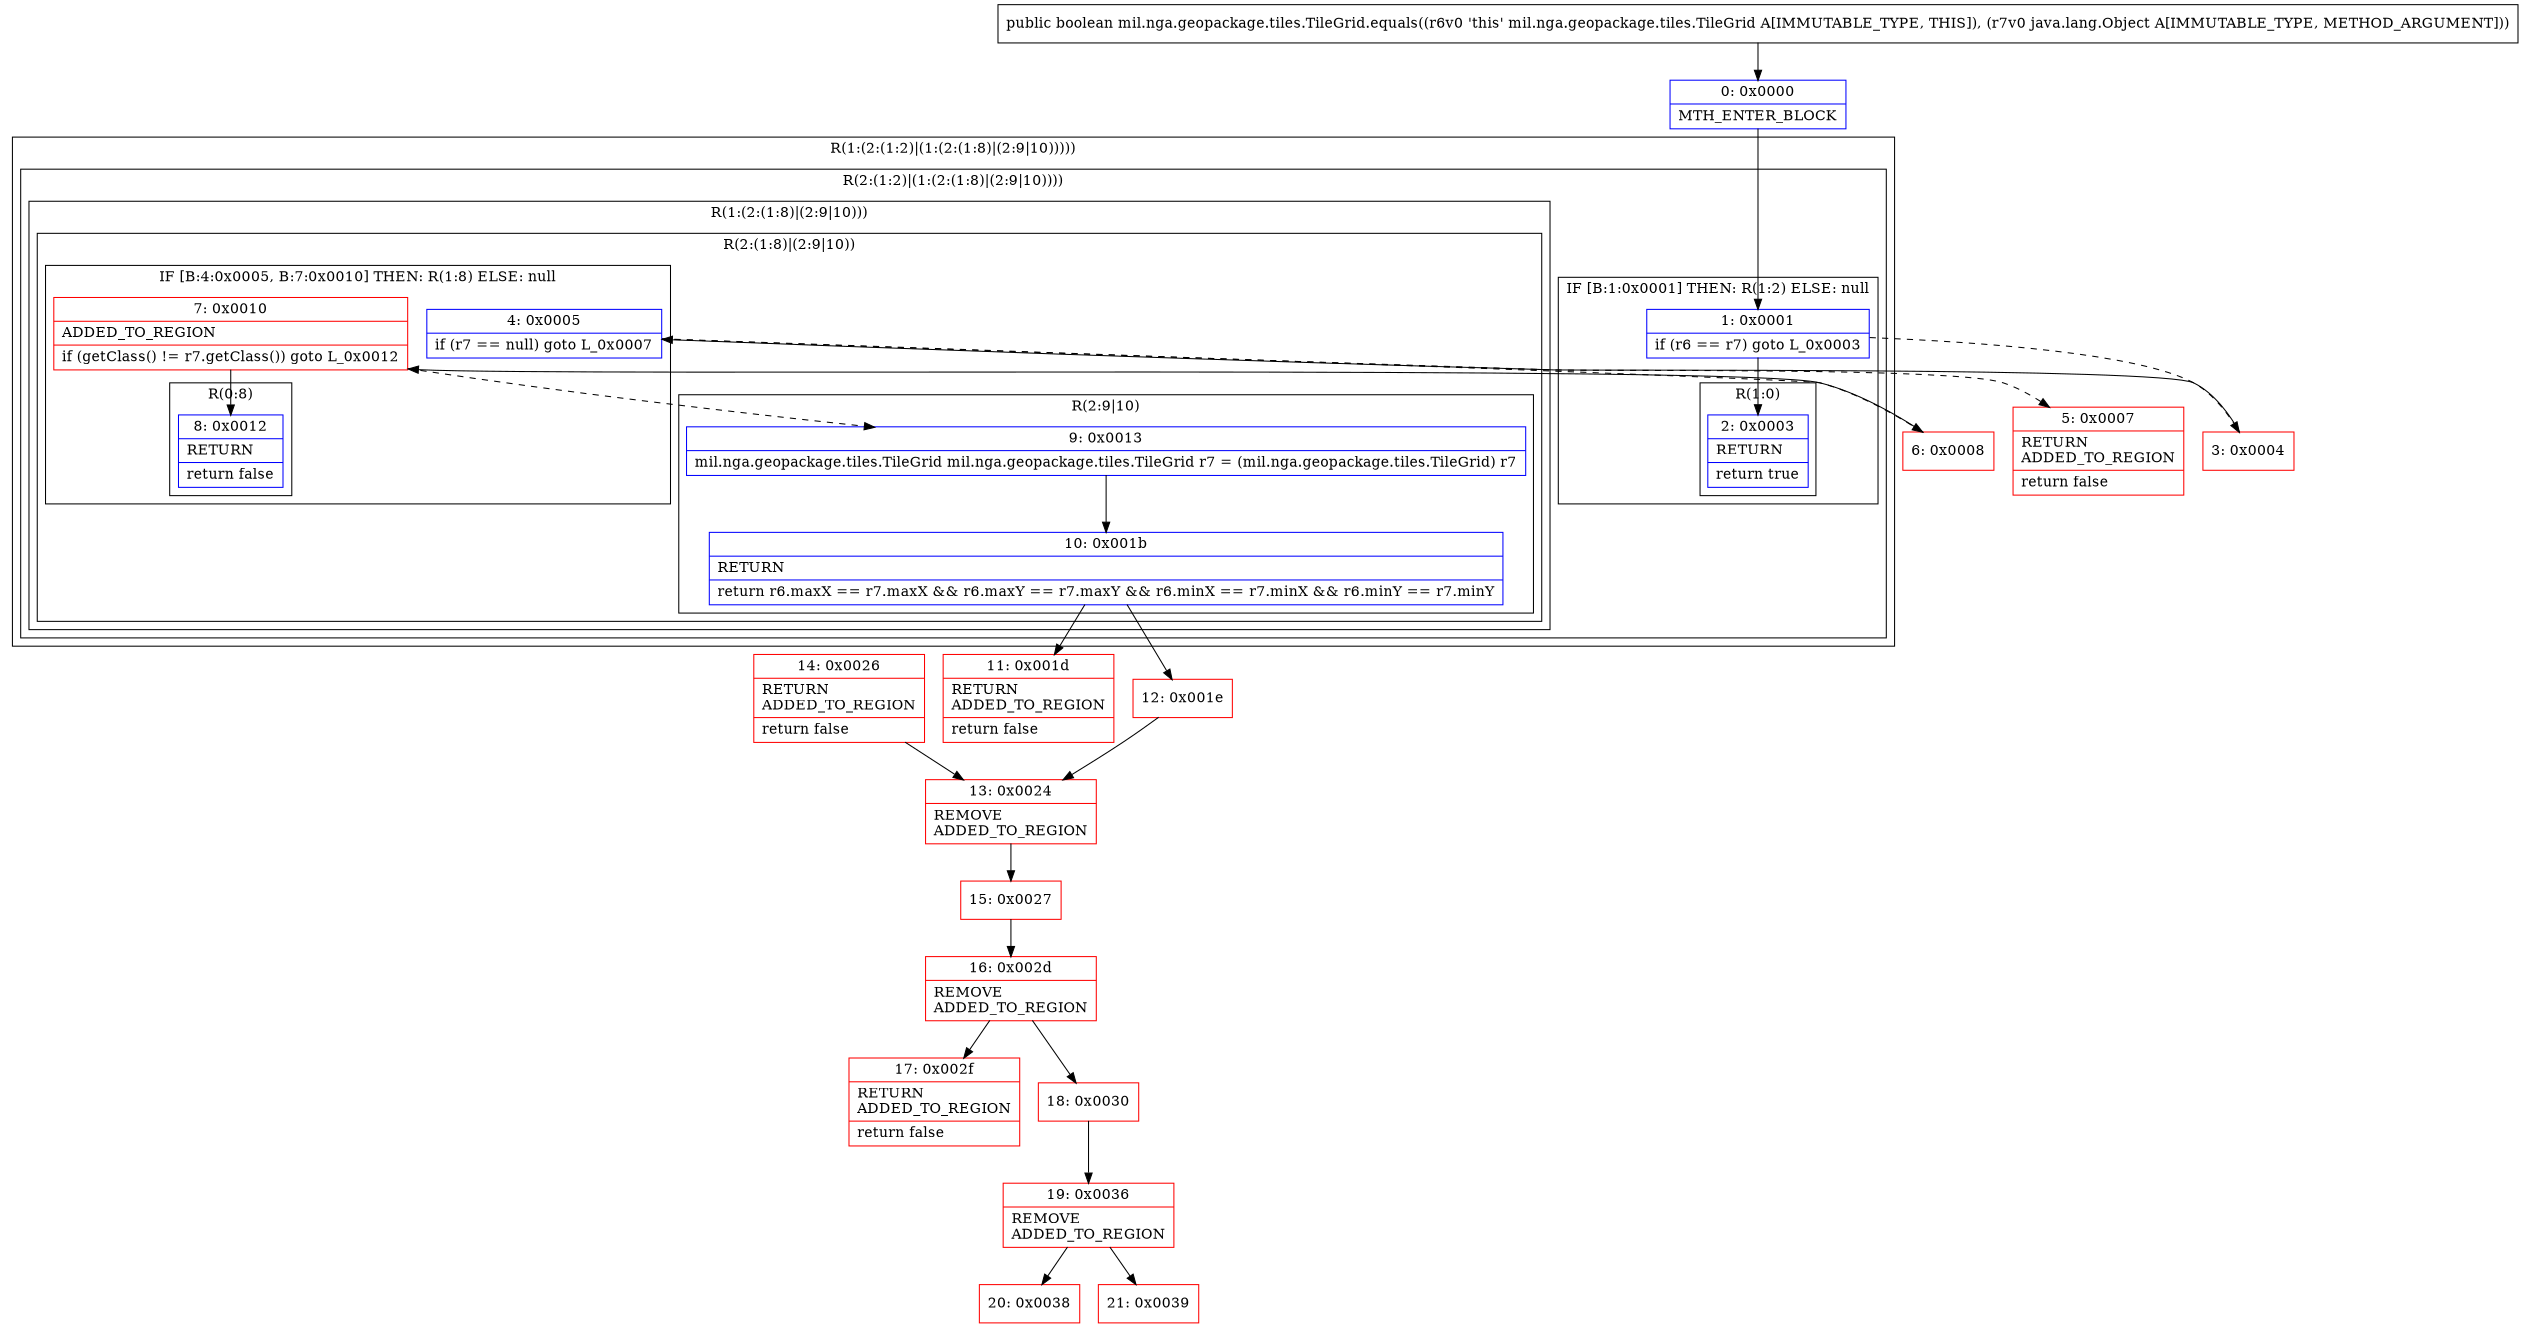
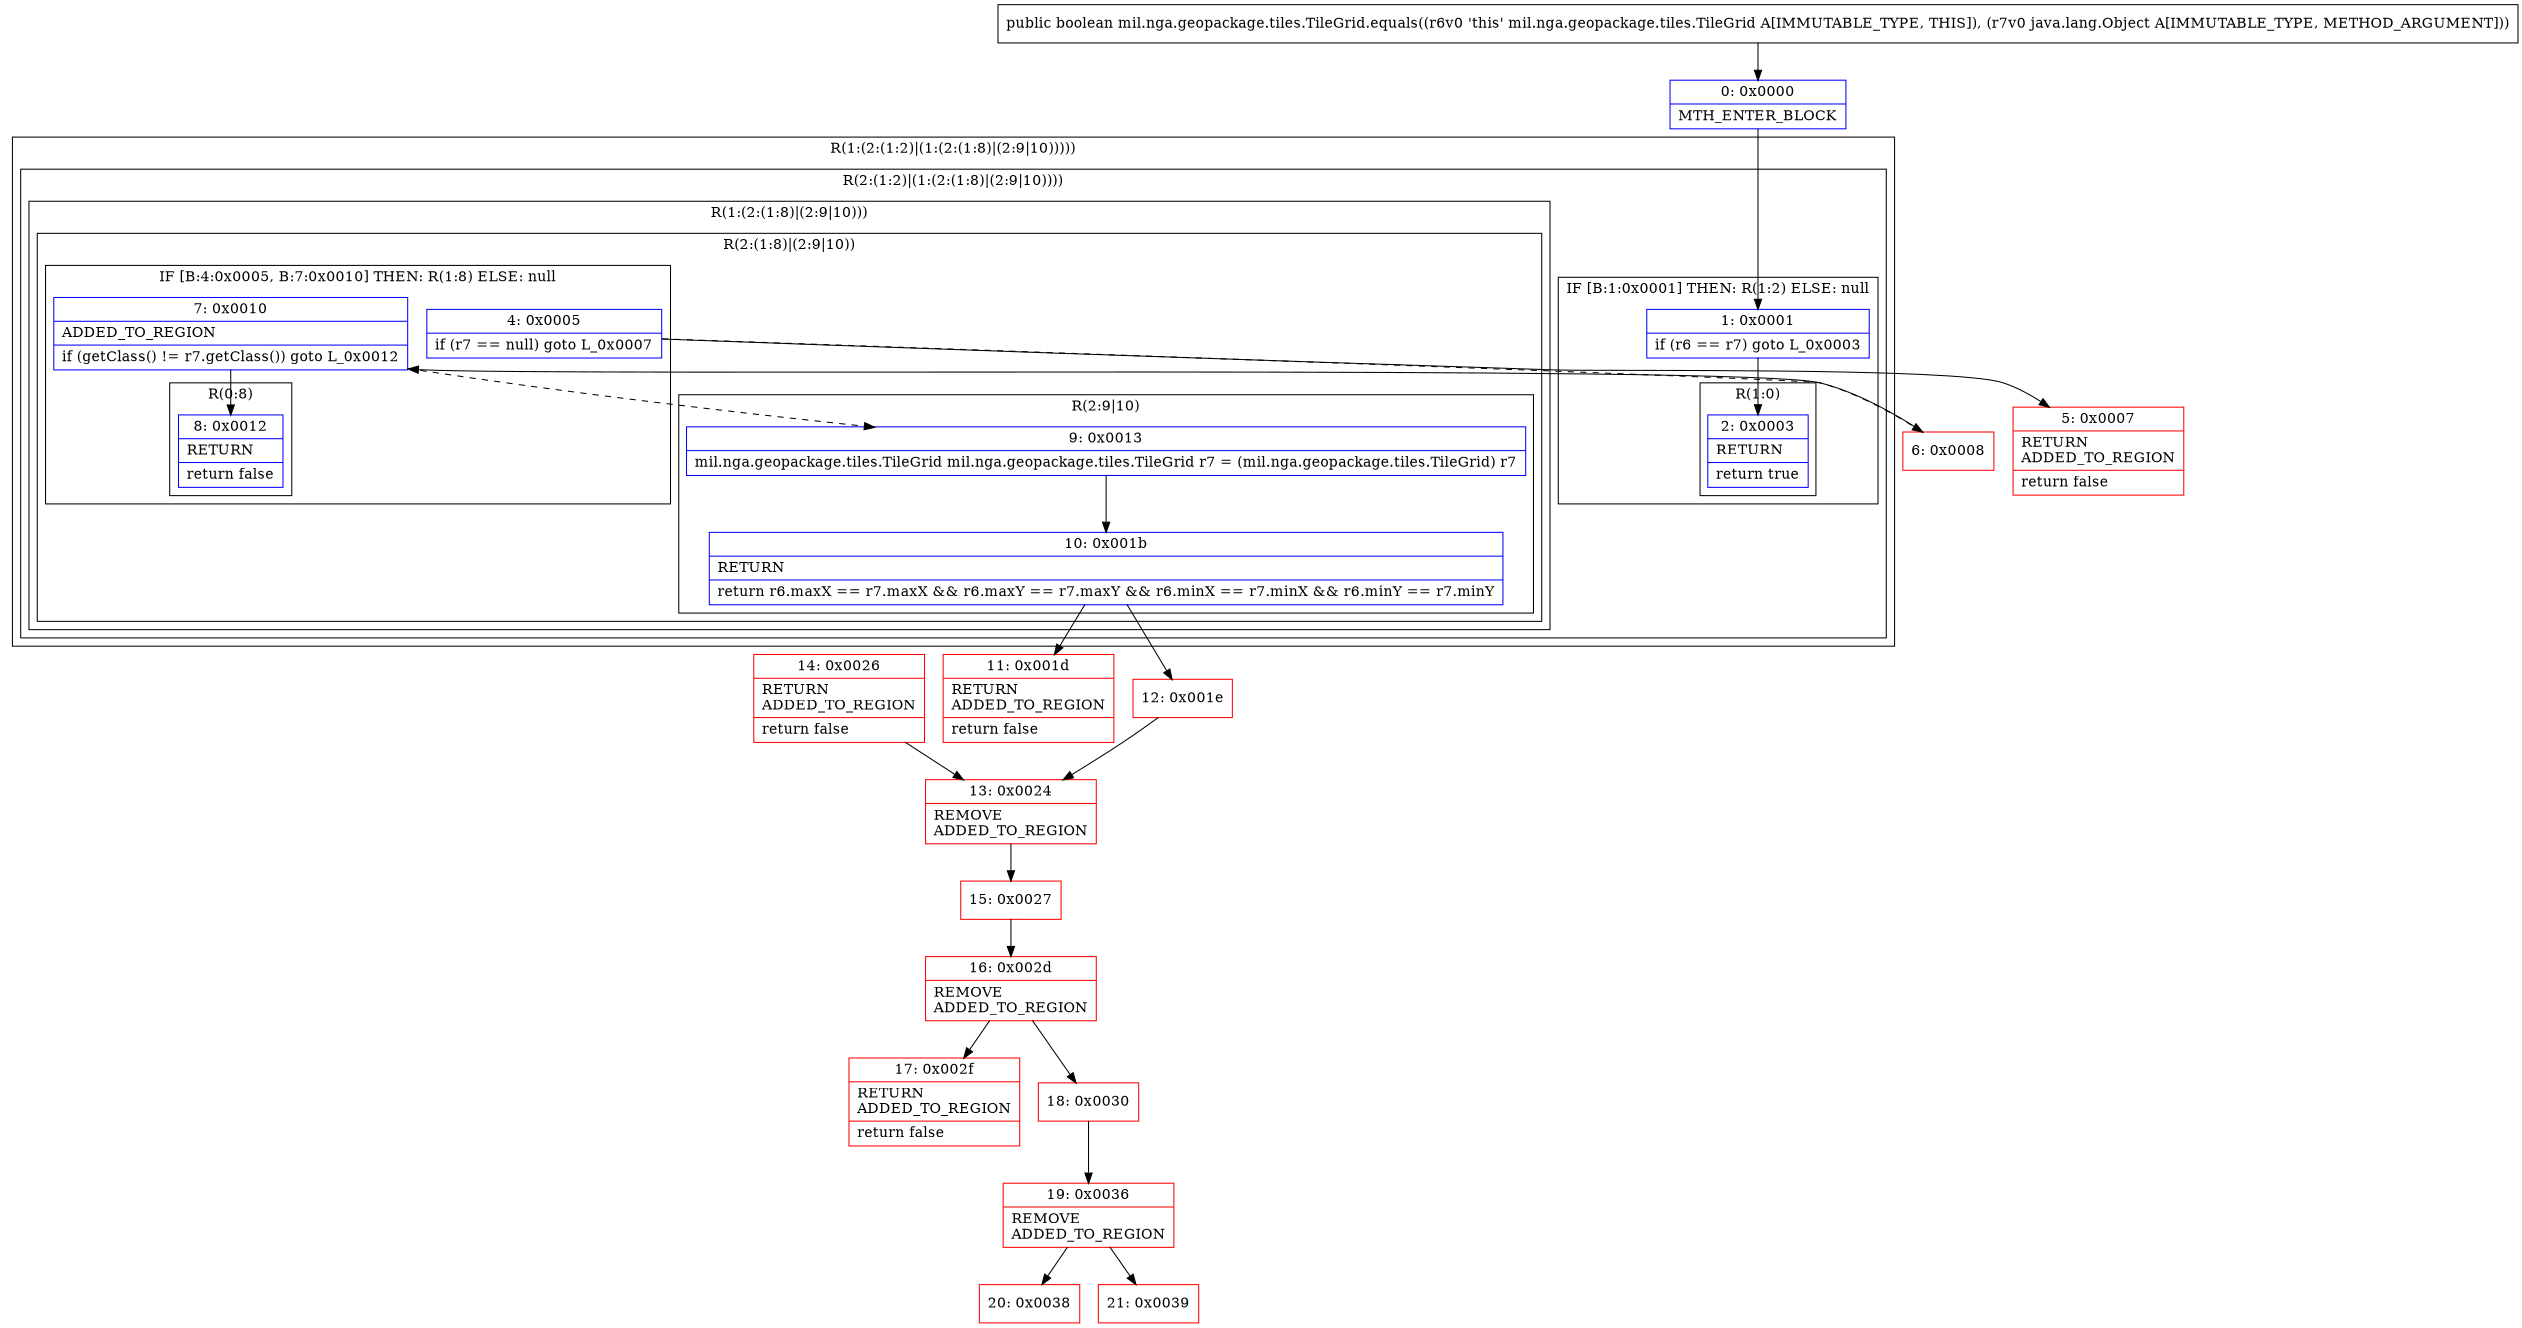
node "7: 0x0010": color red -> blue
edge "4: 0x0005" -> "5: 0x0007": style dashed -> solid
node "3: 0x0004": removed
